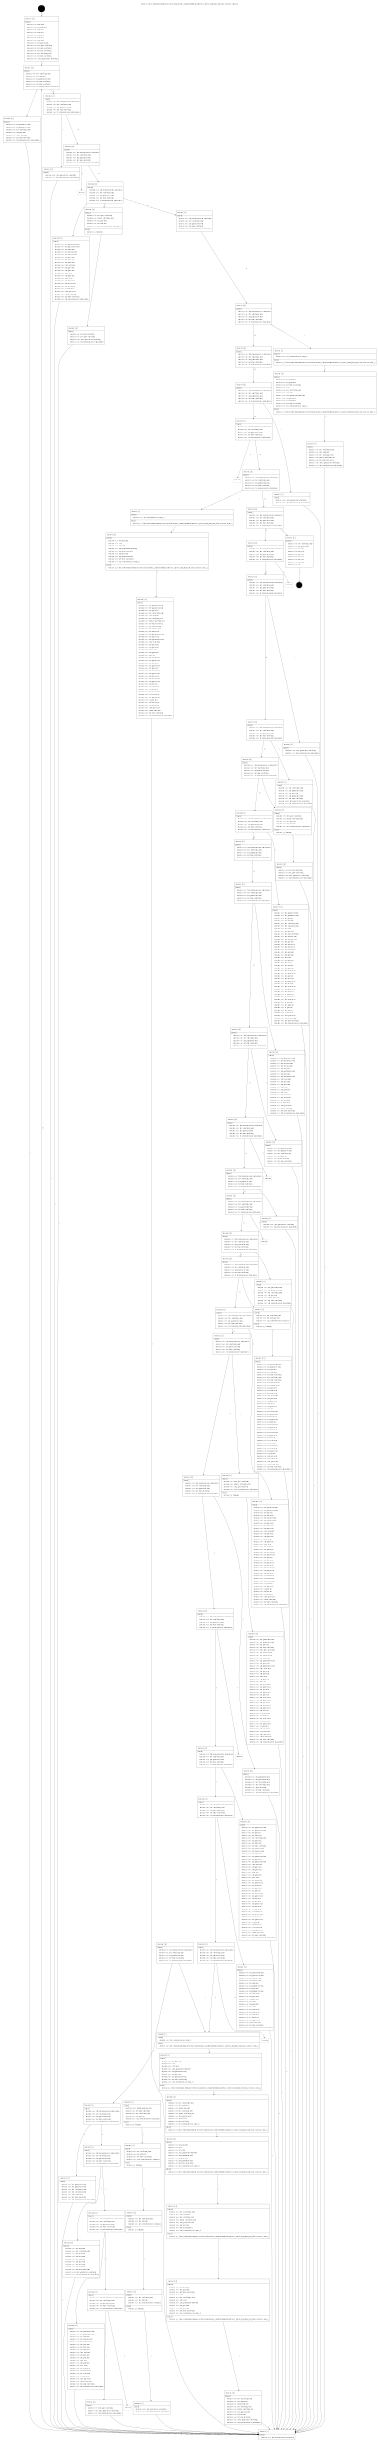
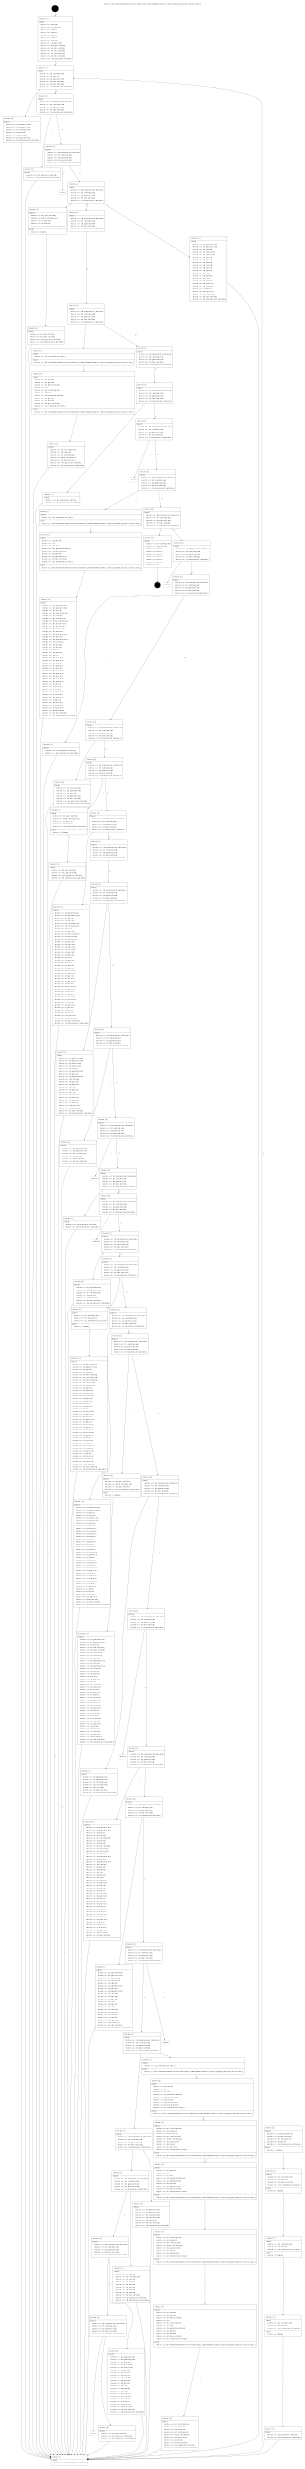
edge "0x4019ce [28]" -> "0x4020be [5]": now "0x4019ce [28]" -> "0x4019ea [28]"
